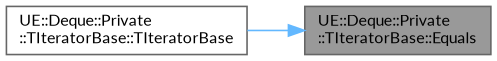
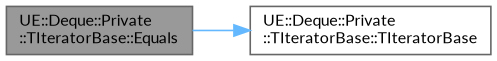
edge "UE::Deque::Private ::TIteratorBase::TIteratorBase" -> "UE::Deque::Private ::TIteratorBase::Equals": reversed
